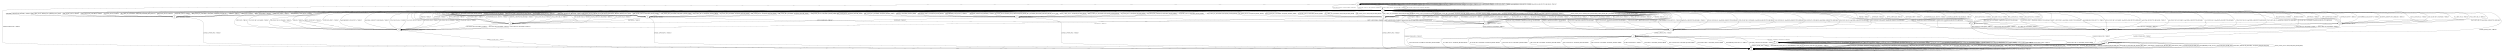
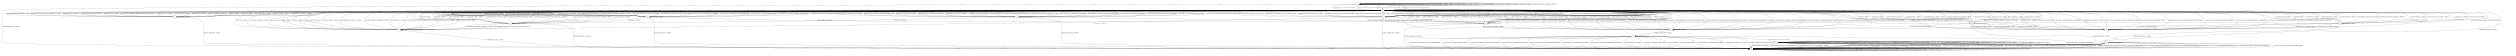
edge "s15" -> "s5": added, label "RSA_CLIENT_KEY_EXCHANGE / TIMEOUT"
edge "s16" -> "s2": added, label "CHANGE_CIPHER_SPEC / TIMEOUT"
